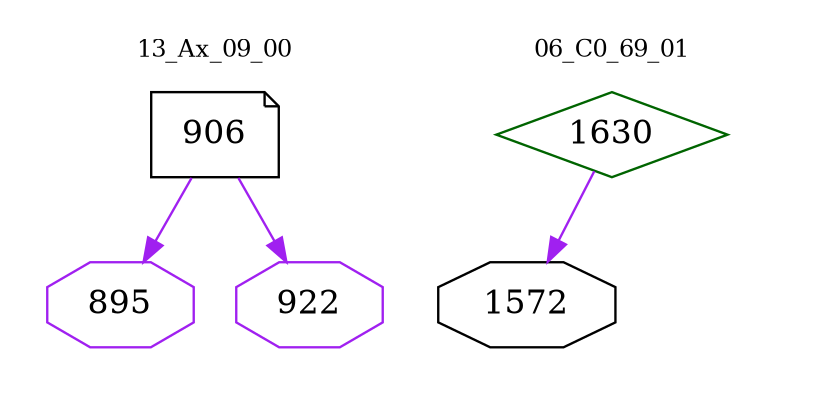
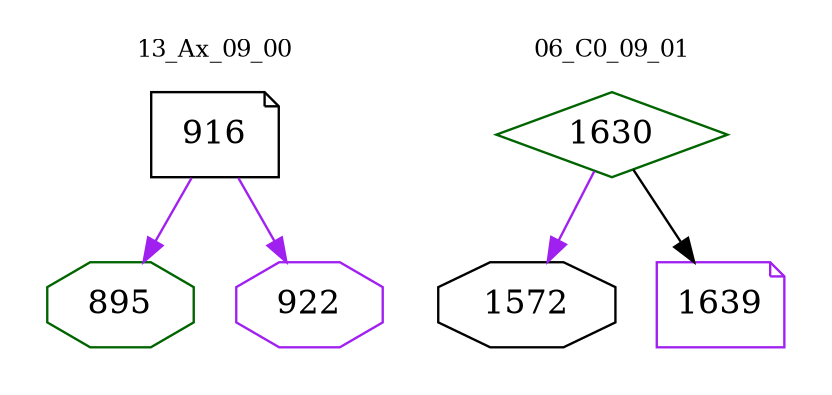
cluster "06_C0_69_01": label "06_C0_69_01" -> "06_C0_09_01"
node "906": label "906" -> "916"
node "895": color purple -> darkgreen
node "1639": added
